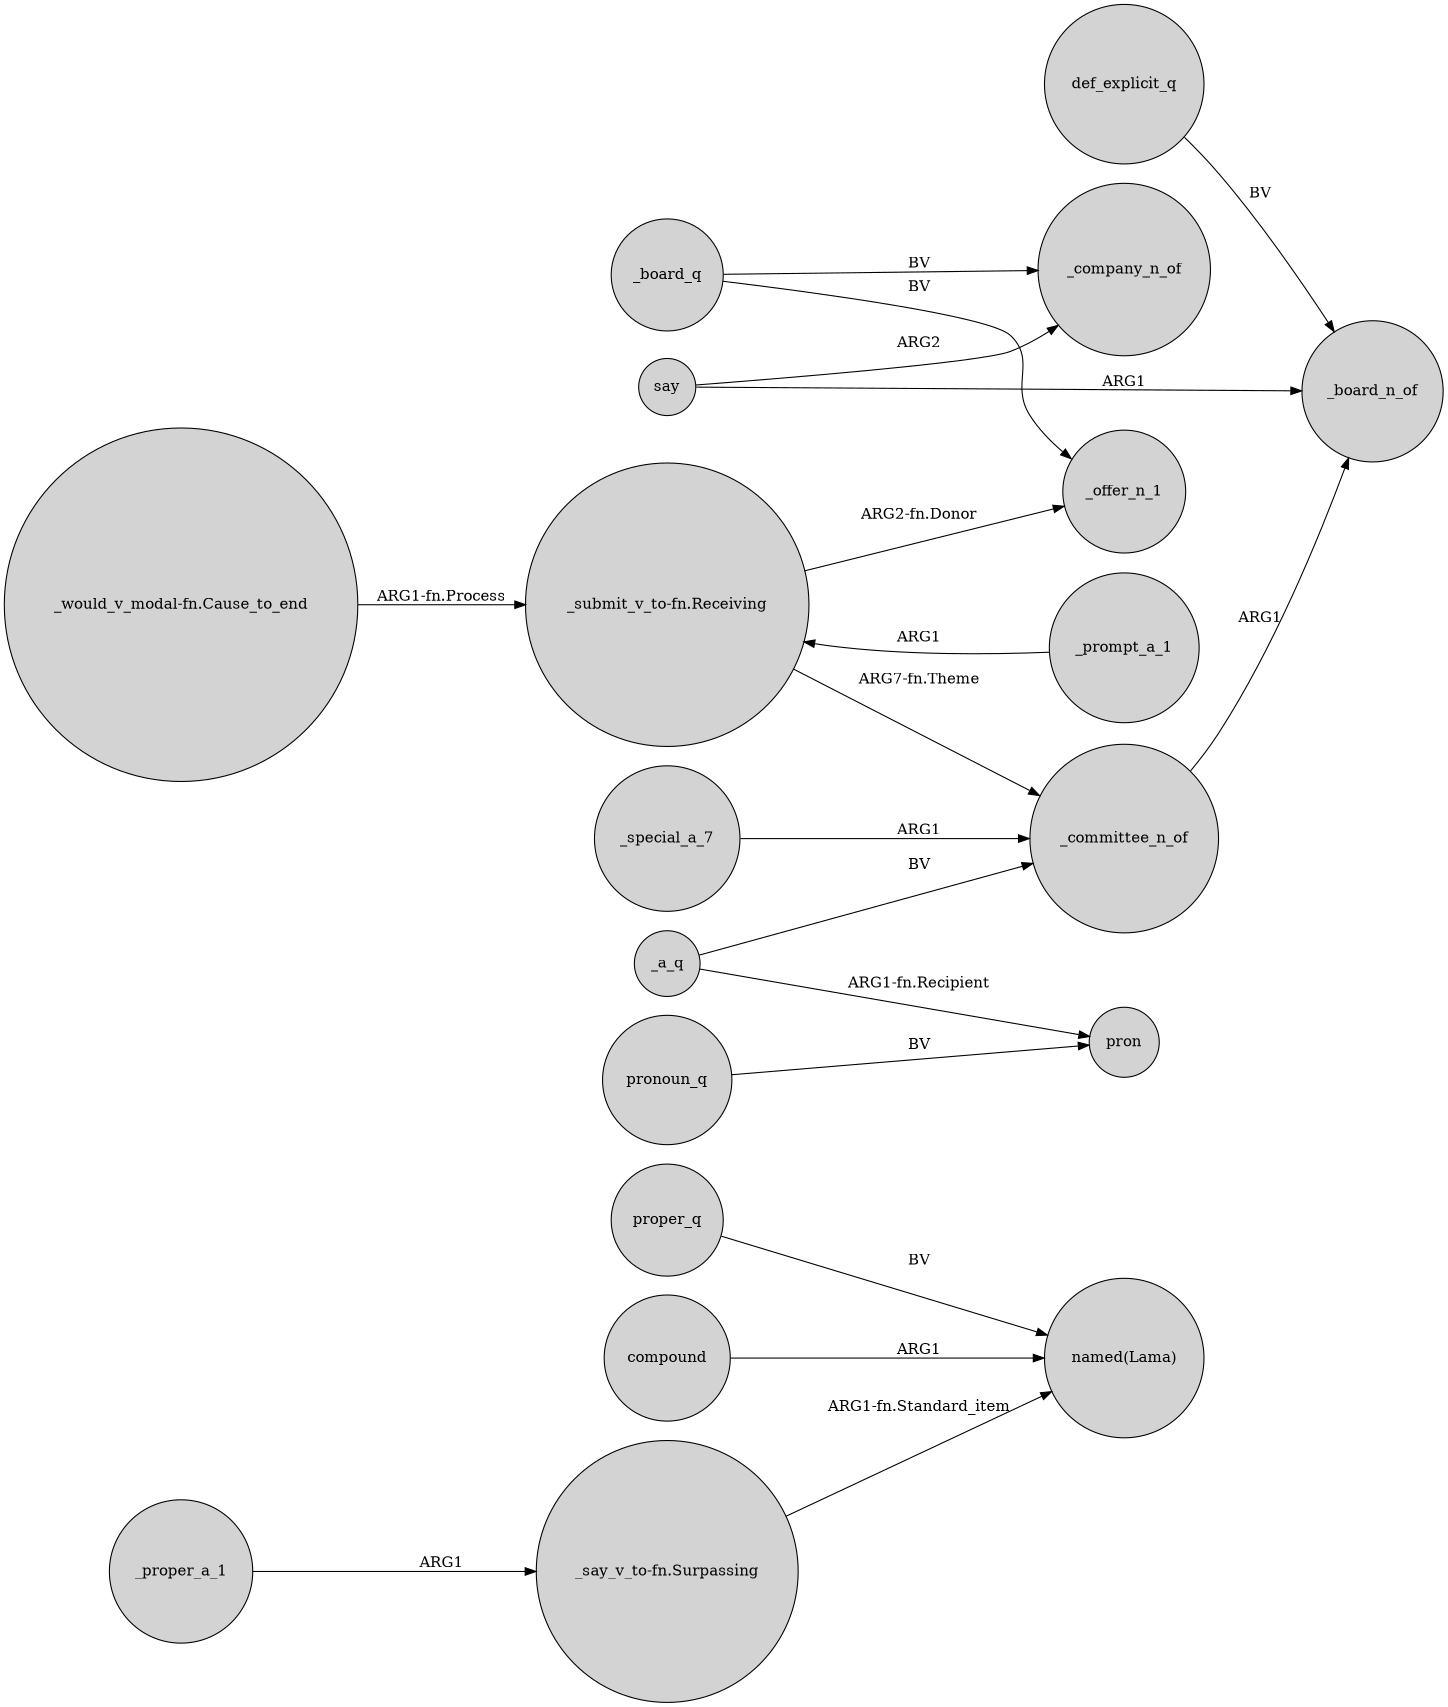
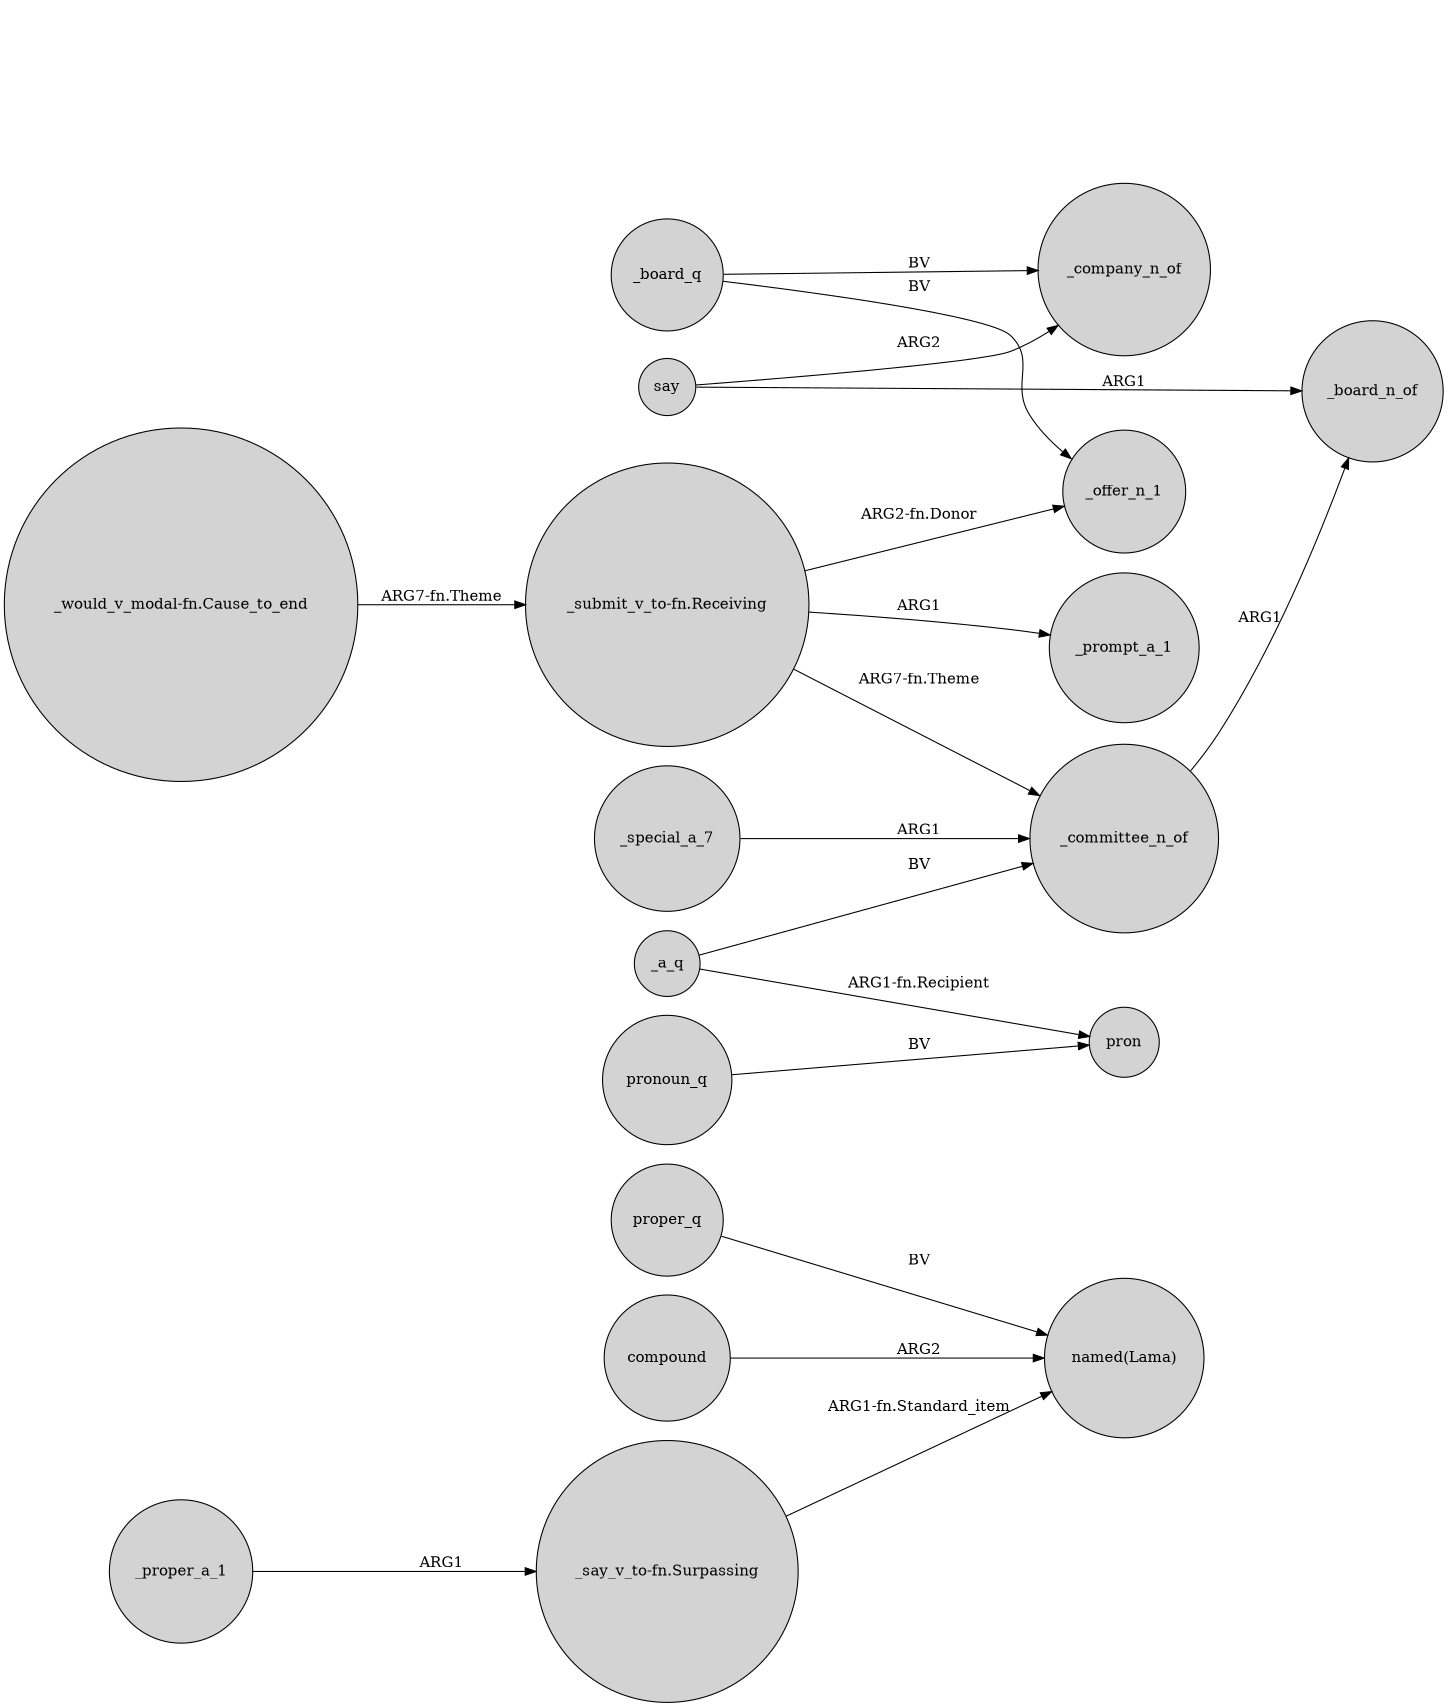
node "def_explicit_q": removed
edge "_would_v_modal-fn.Cause_to_end" -> "_submit_v_to-fn.Receiving": label "ARG1-fn.Process" -> "ARG7-fn.Theme"
edge "_prompt_a_1" -> "_submit_v_to-fn.Receiving": reversed
edge "compound" -> "named(Lama)": label "ARG1" -> "ARG2"
